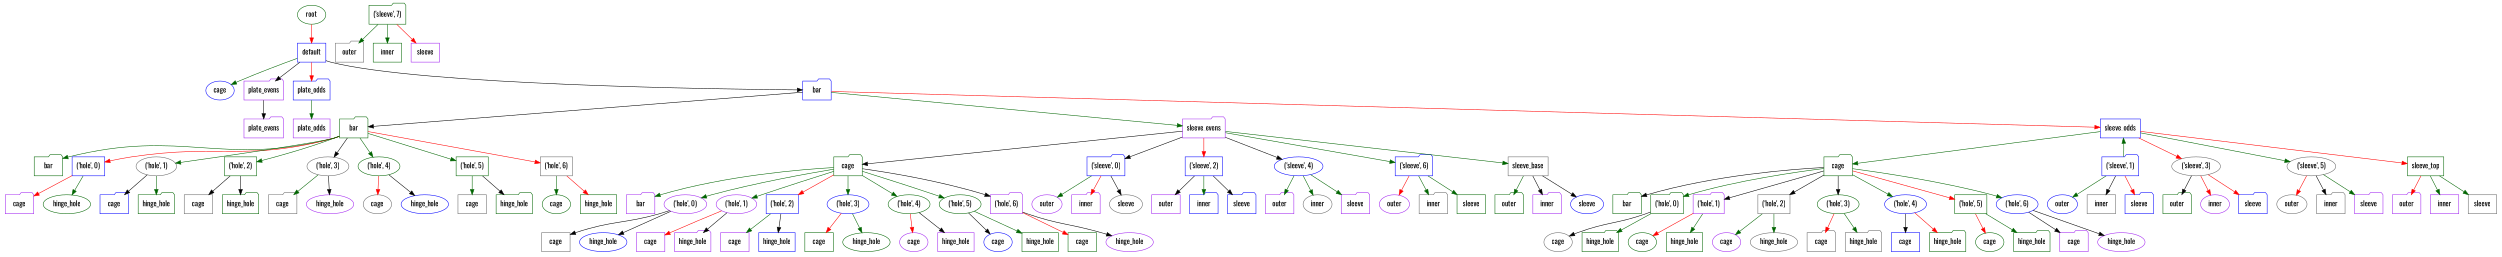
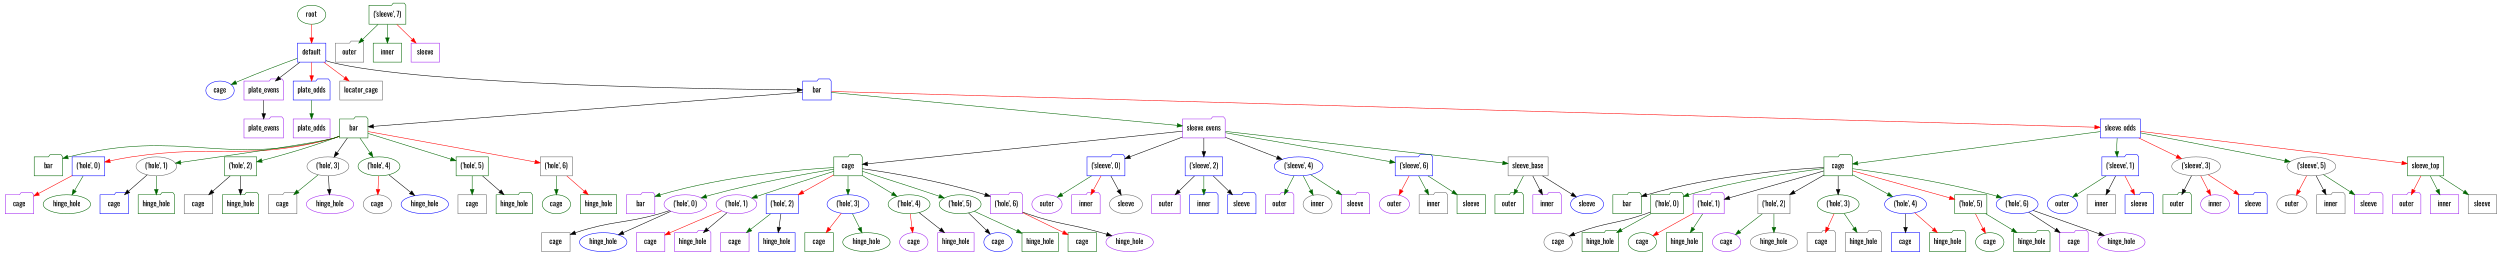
node "locator_cage": added
edge "sleeve_evens" -> "('sleeve', 2)": color red -> black
edge "('sleeve', 1)" -> "sleeve_odds": reversed
